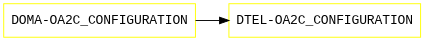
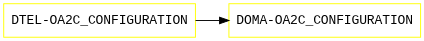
edge "DOMA-OA2C_CONFIGURATION" -> "DTEL-OA2C_CONFIGURATION": reversed
